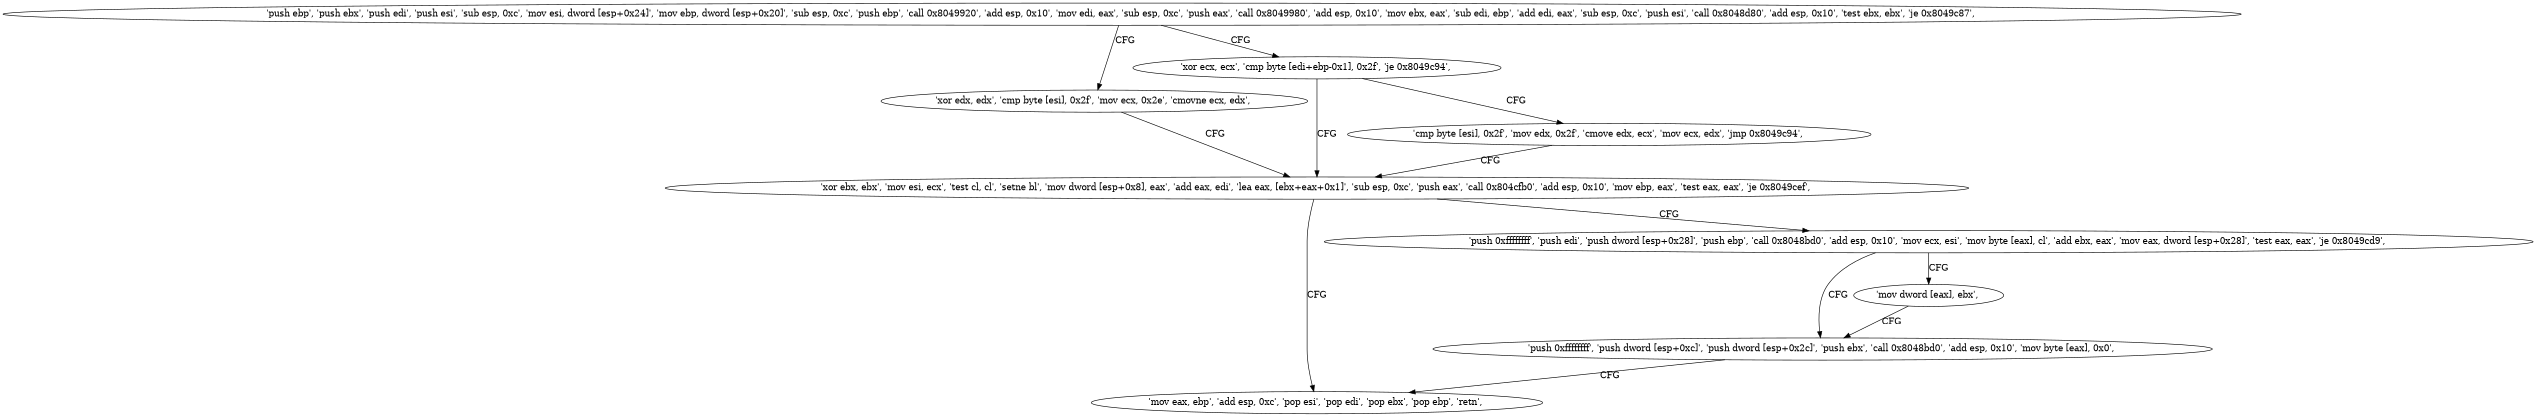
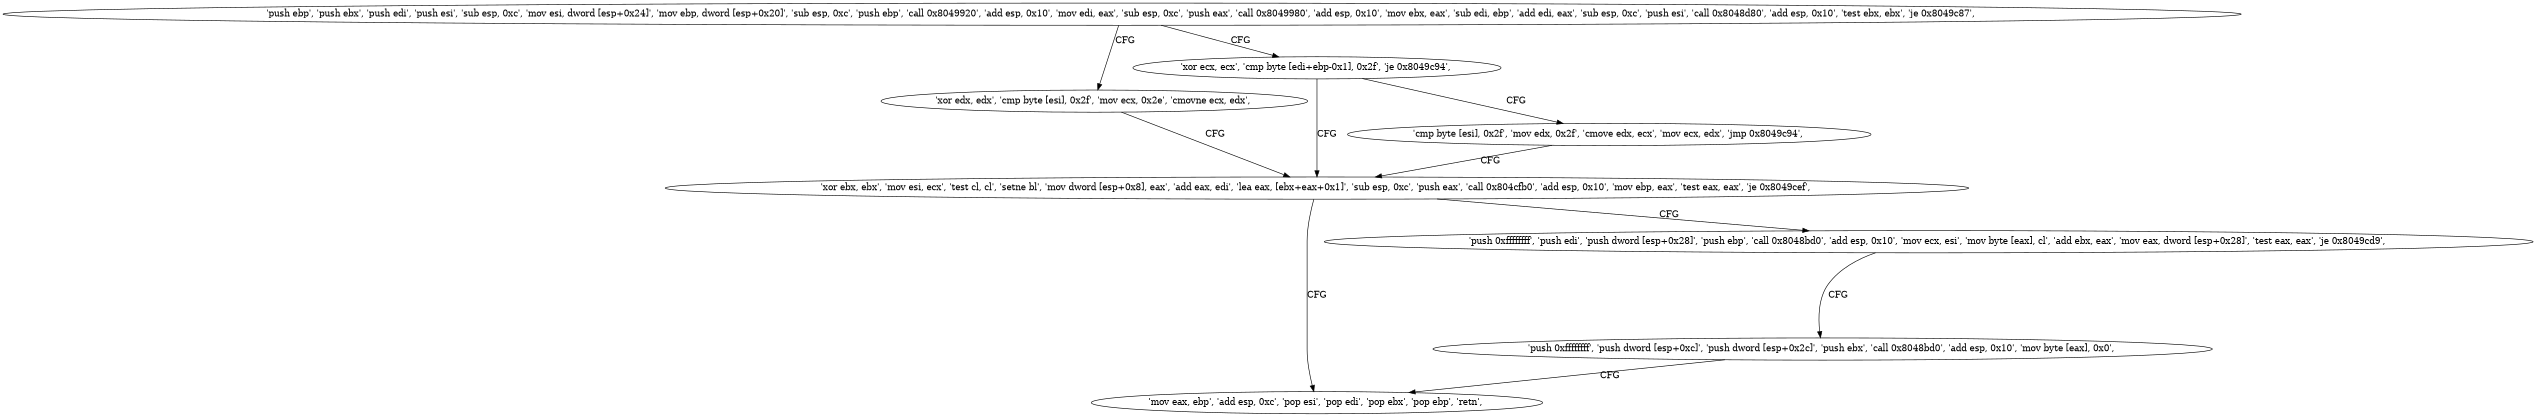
node "'mov dword [eax], ebx',": removed
